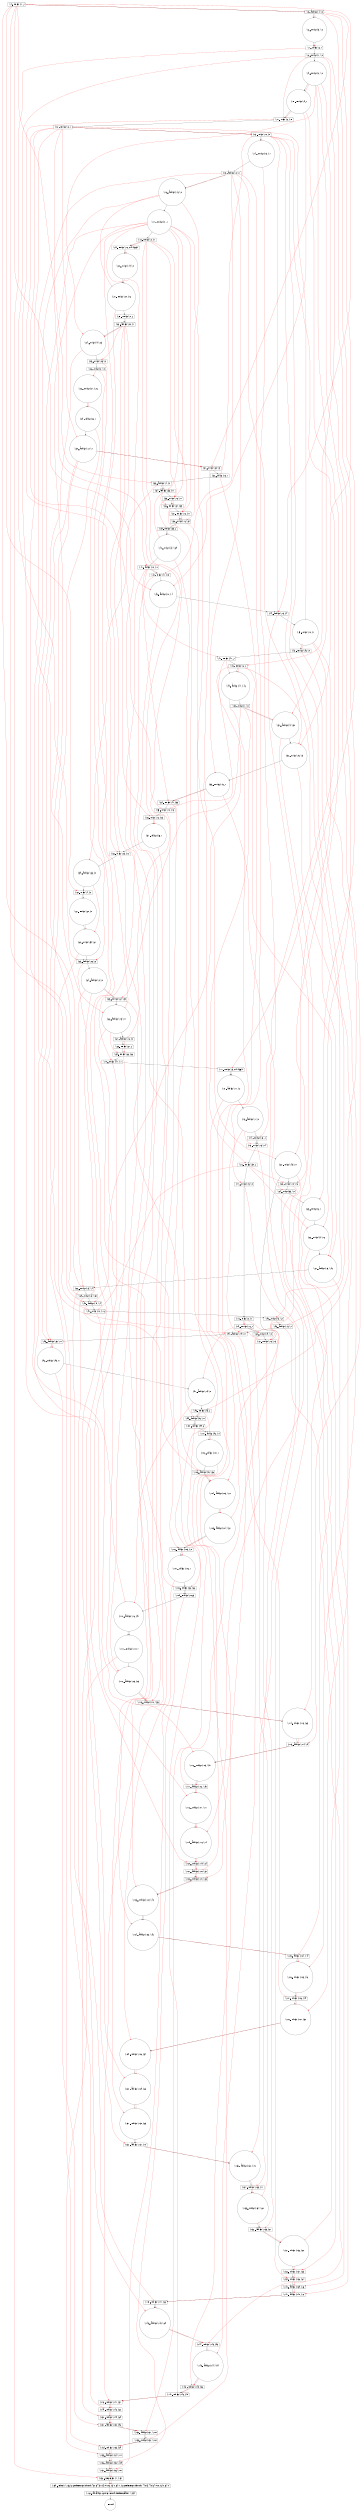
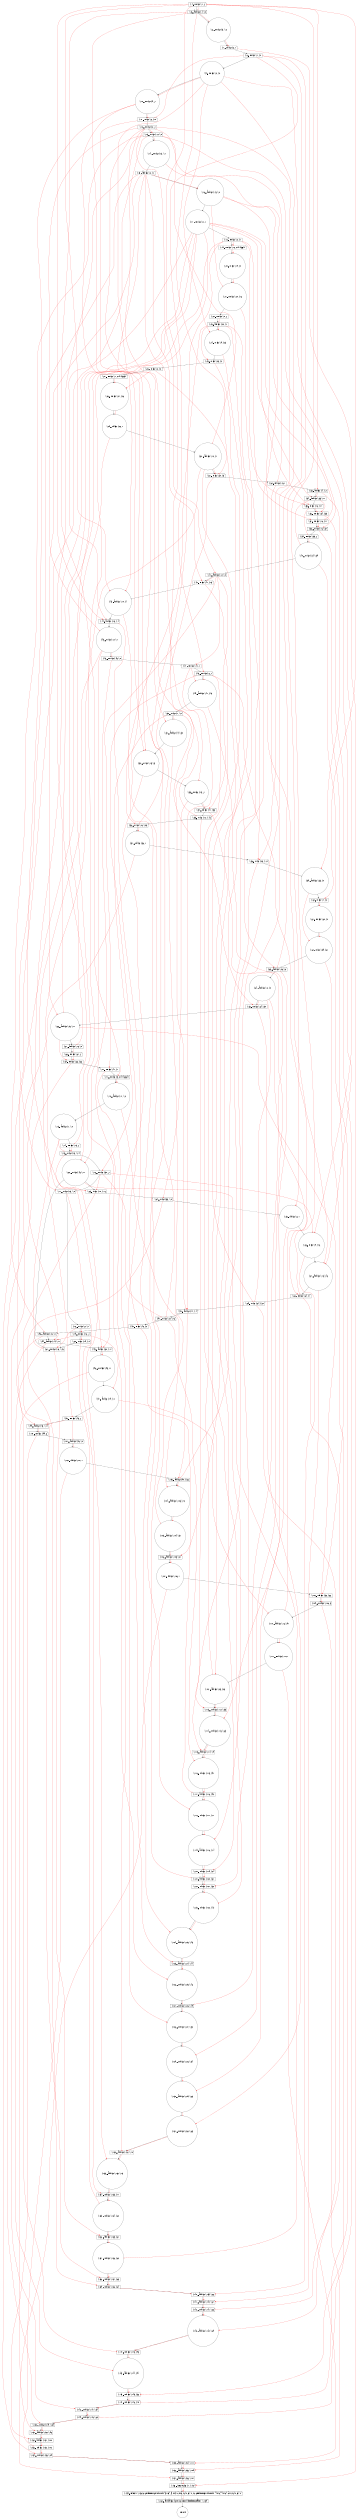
node "%27 = xor i32 %1, 2147483647": added
